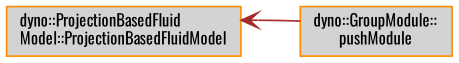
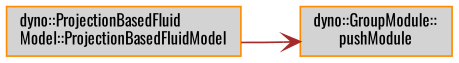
edge "dyno::GroupModule:: pushModule" -> "dyno::ProjectionBasedFluid Model::ProjectionBasedFluidModel": reversed
